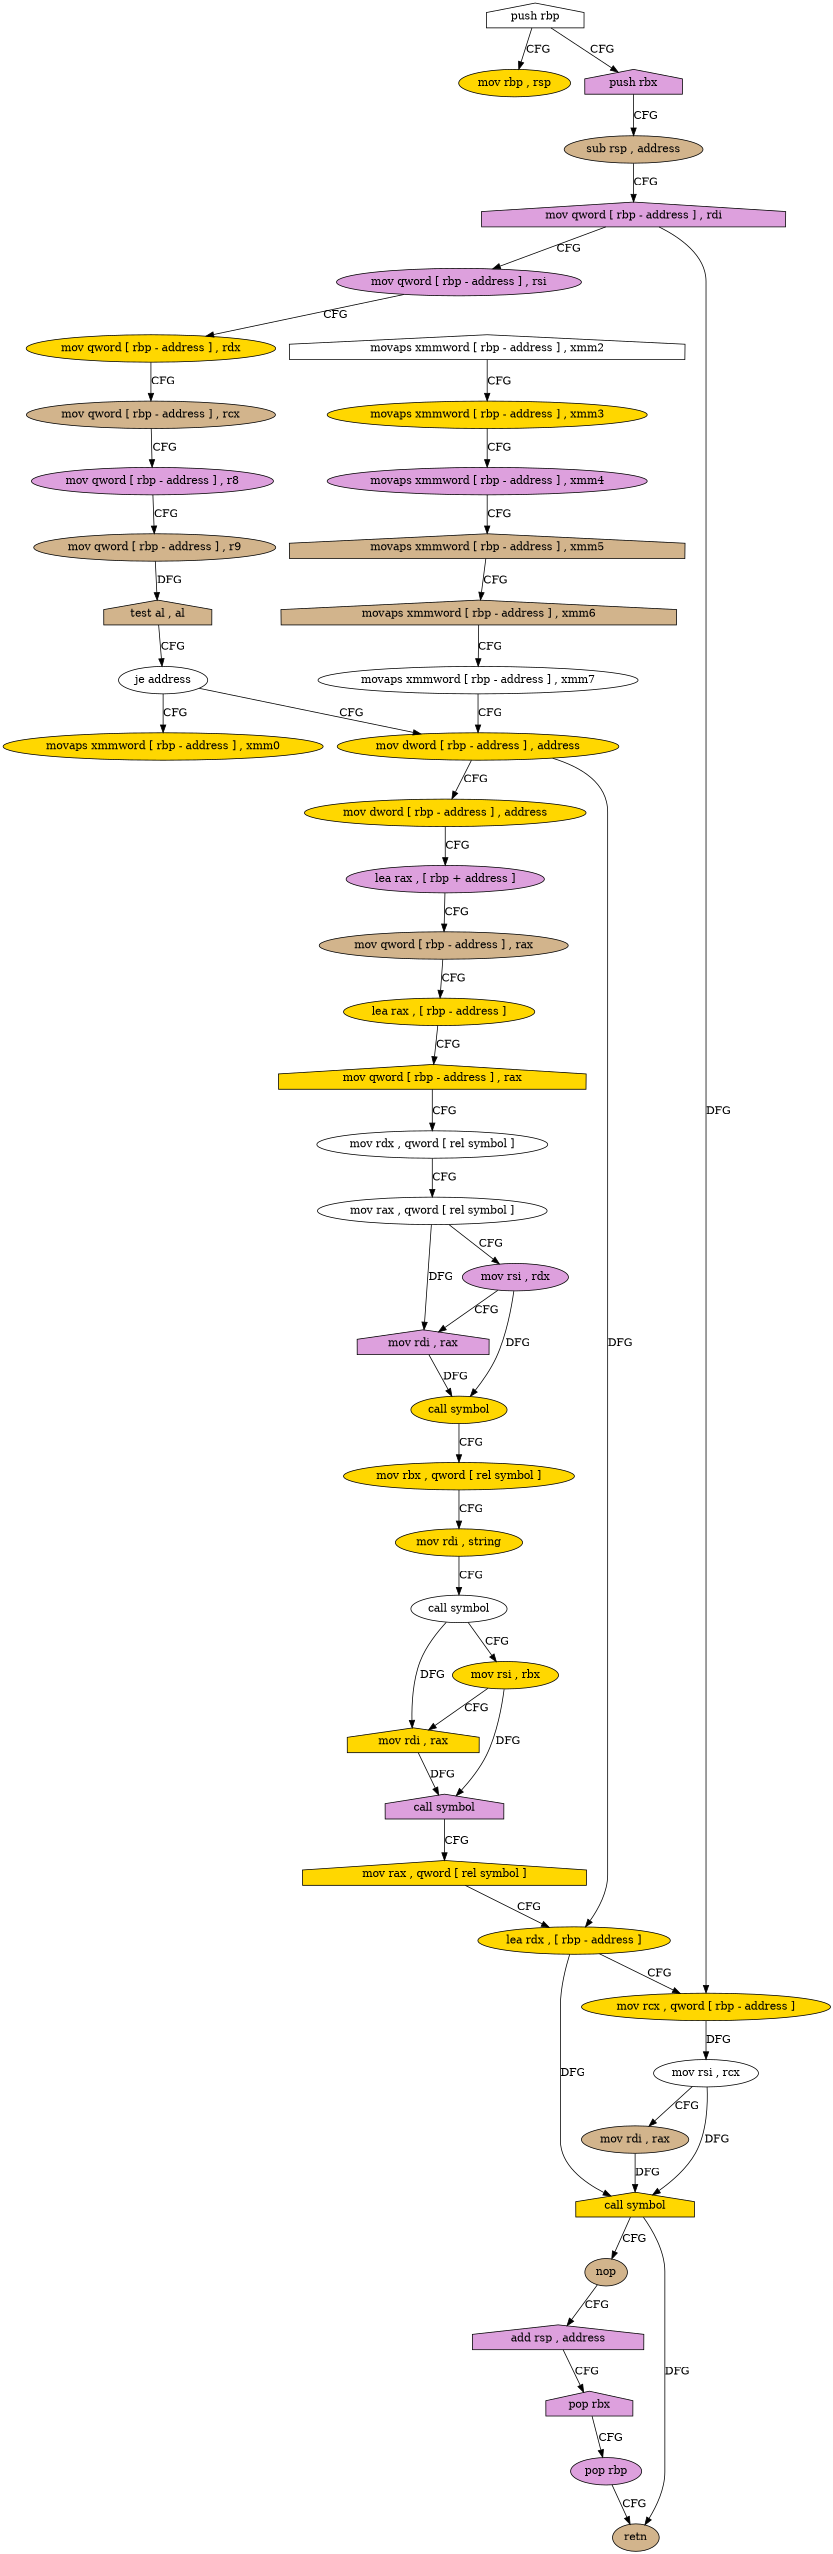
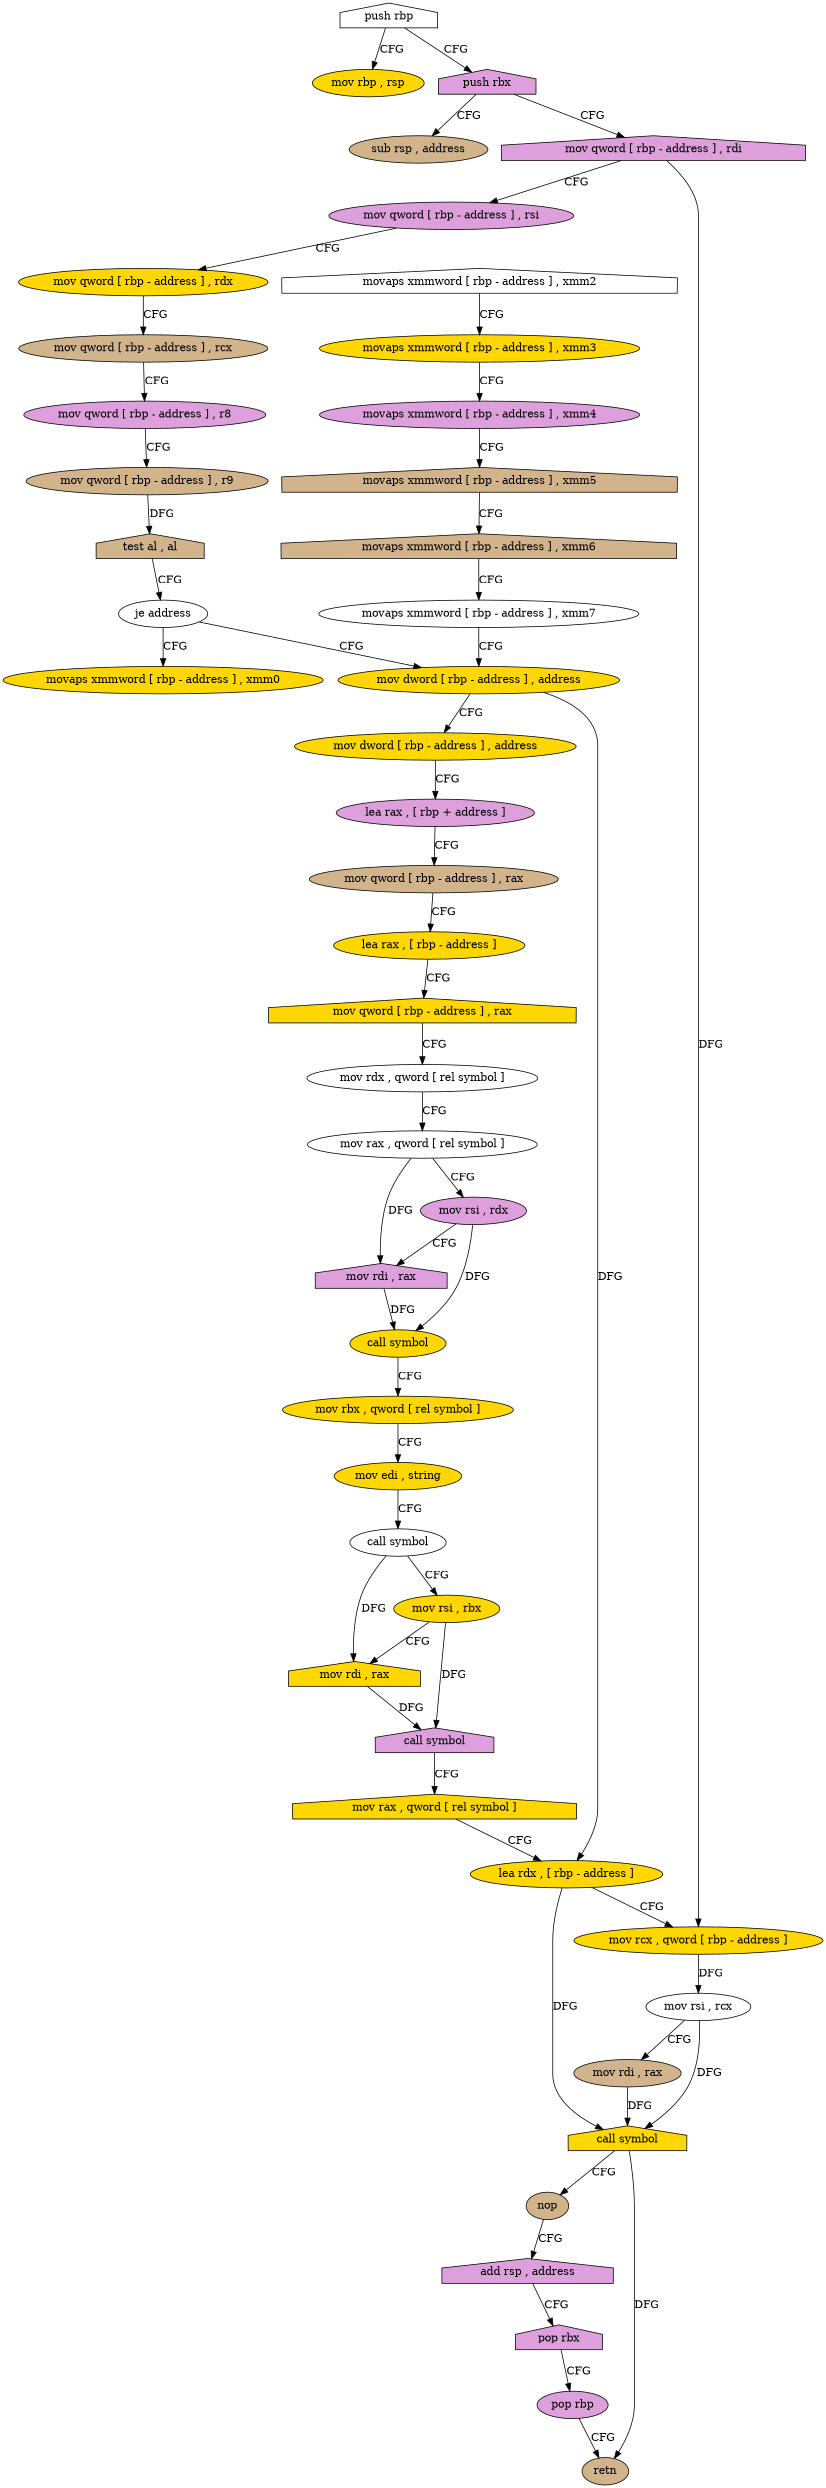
edge "sub rsp , address" -> "mov qword [ rbp - address ] , rdi": now "push rbx" -> "mov qword [ rbp - address ] , rdi"
node "mov rdi , string": label "mov rdi , string" -> "mov edi , string"
